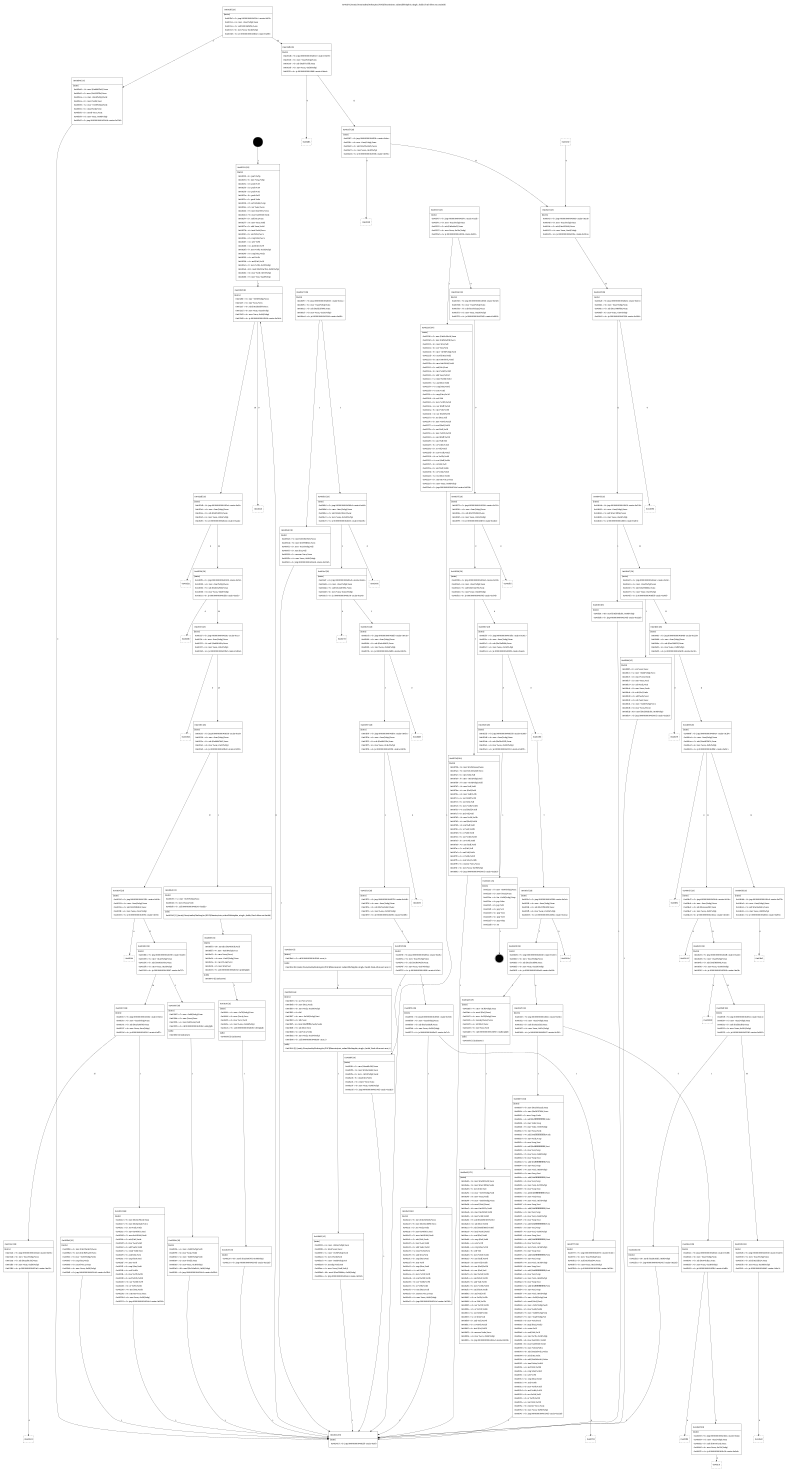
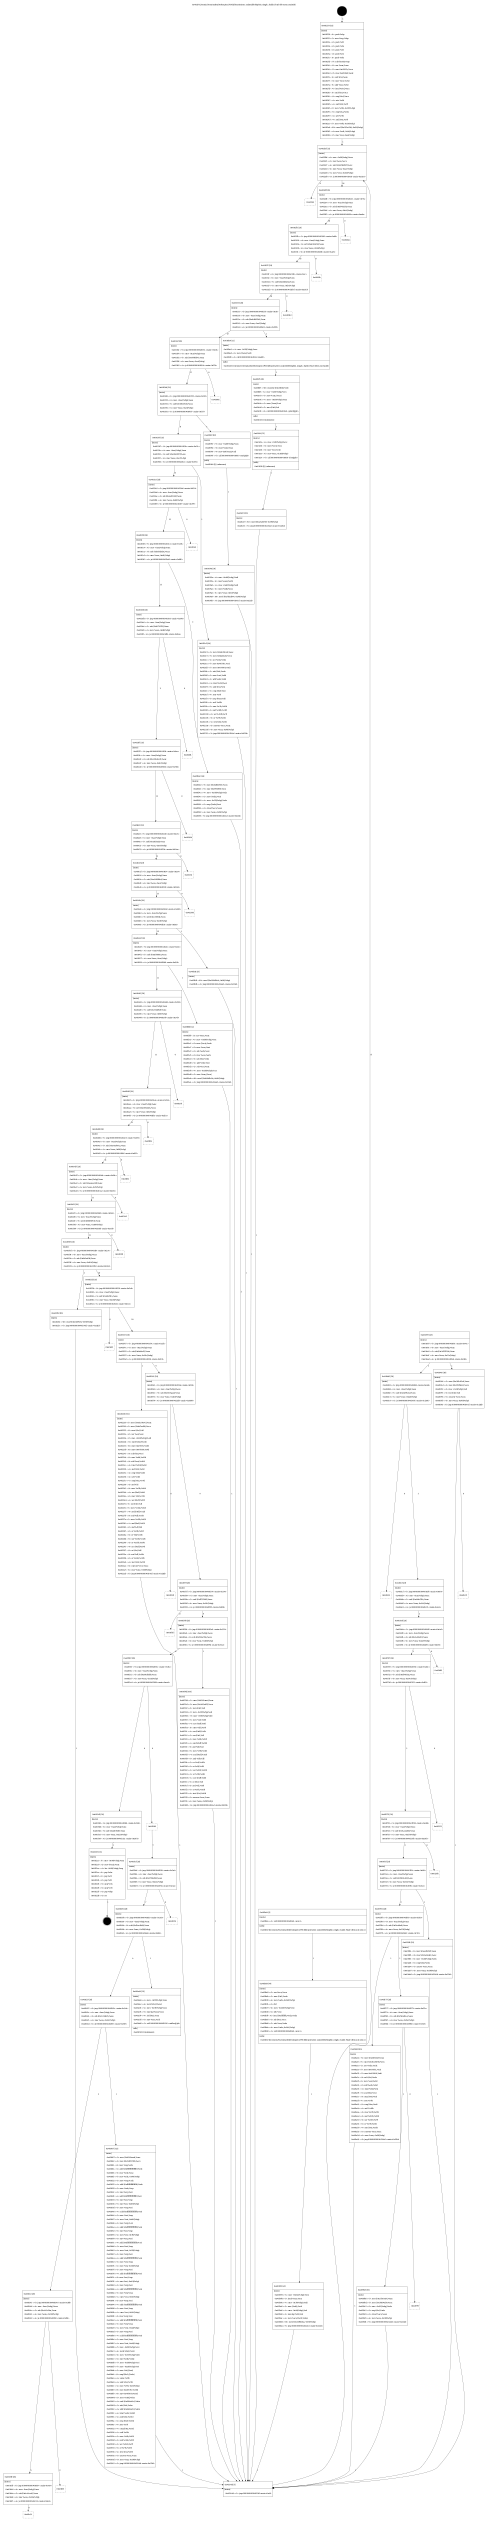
edge "0x40231e" -> "0x401413 [28]": reversed
edge "0x4013a3 [28]" -> "0x4013bf [28]": added, label "15"
edge "0x4016cf [28]" -> "0x401c93": now "0x401948 [30]" -> "0x401c93"
edge "0x40149f [28]" -> "0x4014d7 [28]": now "0x4014bb [28]" -> "0x4014d7 [28]"
node "0x401a85 [172]": removed
edge "0x40152b [28]" -> "0x401547 [28]": added, label "10"
node "0x4022d9": added
node "0x40235b": added
edge "0x401777 [28]" -> "0x4019b8 [30]": added, label "1"
